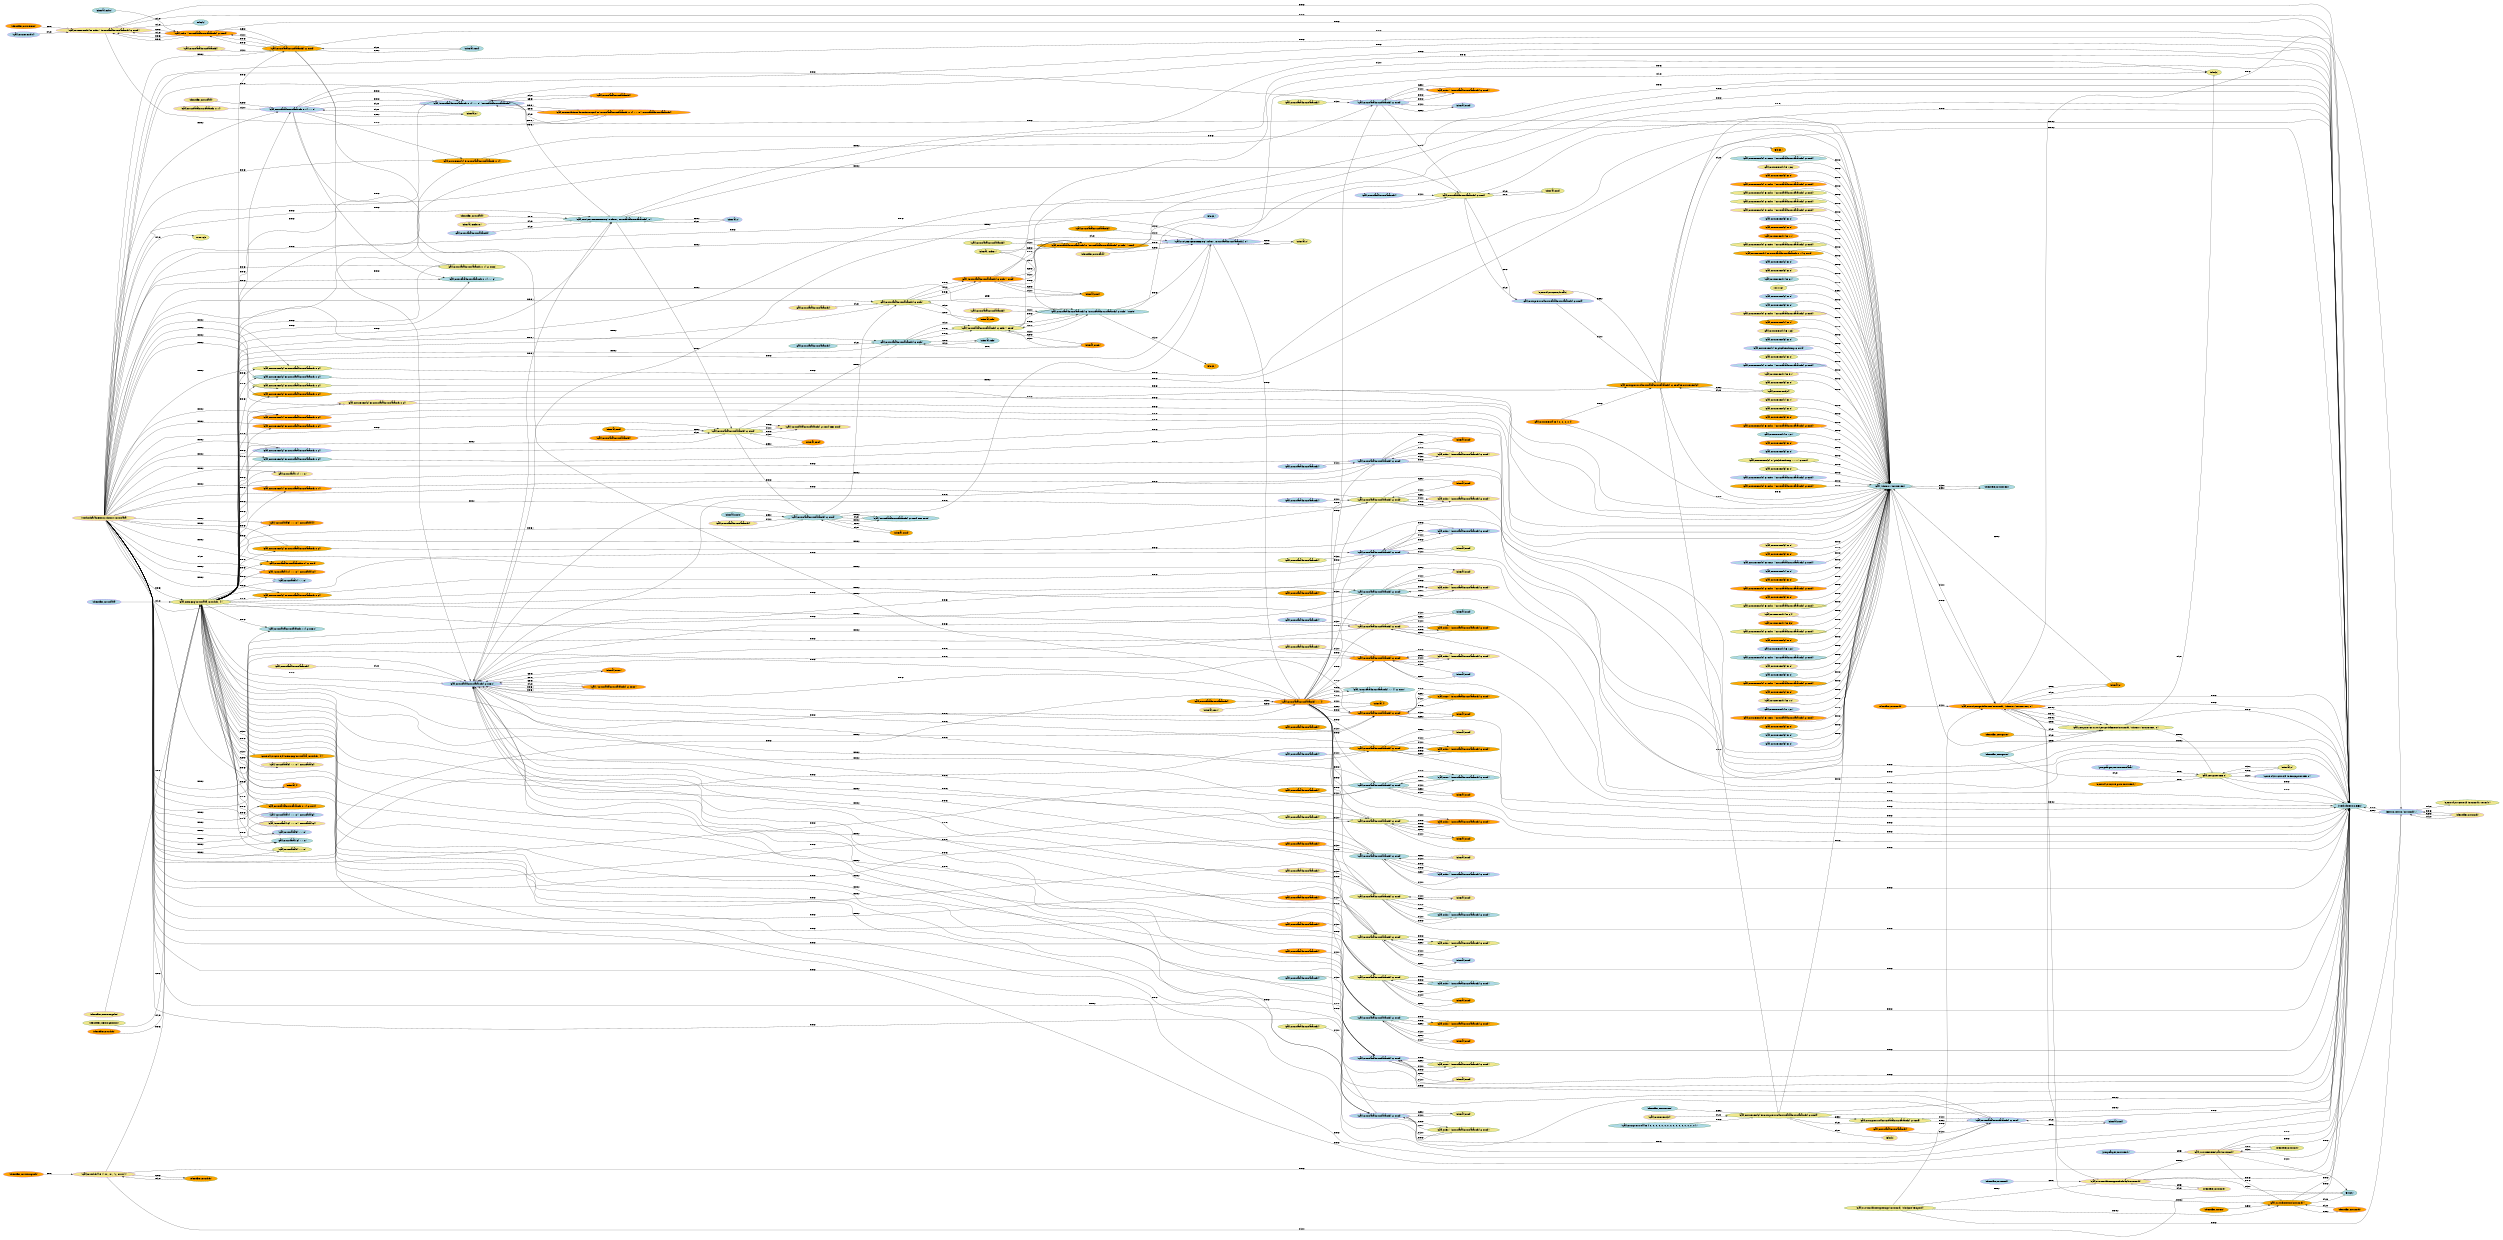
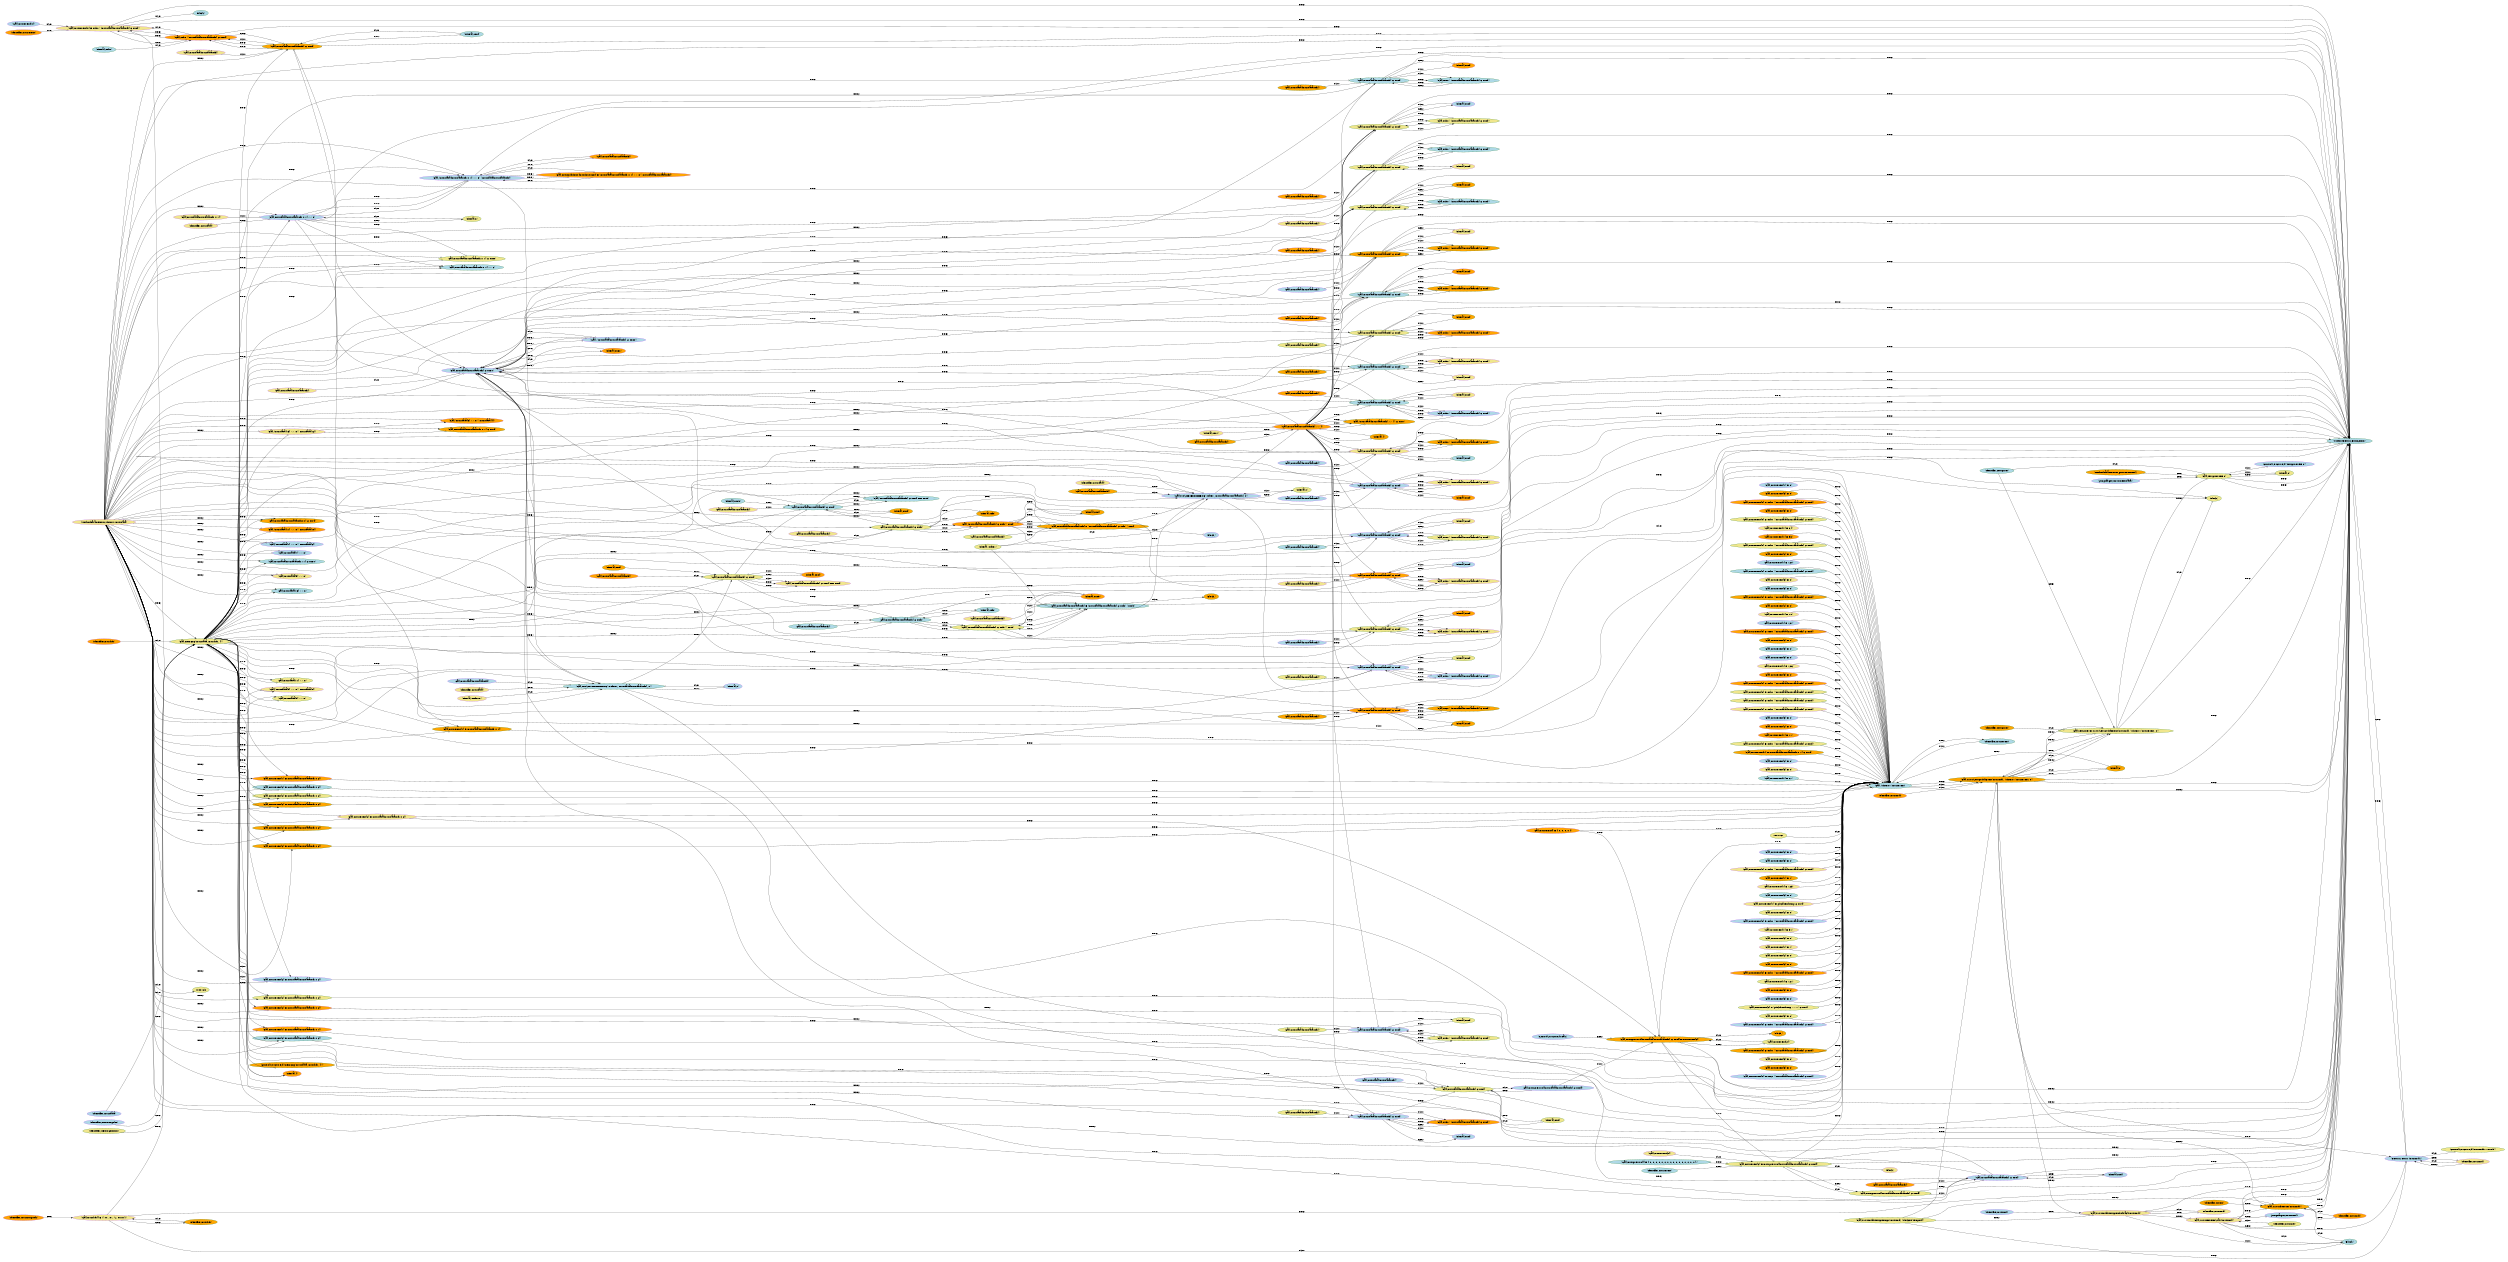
node "(Call,mus_event[0] = 0x80 | (mus_data[mus_data_ofs] & 0x0f))": removed
edge "1001167" -> "(Call,(uint8_t *)mus_event)": label "CFG: " -> "AST: "
node "(ControlStructure,break;)": fillcolor khaki -> lightblue
node "(Call,mus_event[1] = pitchbend_tmp & 0x7f)": fillcolor lightblue -> khaki
node "(Call,mus_event[1] = 121)": fillcolor lightblue -> khaki
node "(Call,mus_data[11] << 8)": color purple -> darkgreen
edge "(Call,memcmp(mus_data, mus_hdr, 4))" -> "(Call,(mus_data[5] << 8) | mus_data[4])": now "(Call,(mus_data[13] << 8) | mus_data[12])" -> "(Call,(mus_data[5] << 8) | mus_data[4])"
edge "(MethodParameterIn,uint8_t *mus_data)" -> "(Call,(mus_data[11] << 8) | mus_data[10])": label "AST: " -> "DDG: "
edge "(MethodParameterIn,uint8_t *mus_data)" -> "(Call,(mus_data[9] << 8) | mus_data[8])": added, label "DDG:"
edge "(Literal,0x80)" -> "(Call,mus_data[mus_data_ofs] & 0x80)": label "CFG: " -> "AST: "
node "(Call,!(mus_data[mus_data_ofs] & 0x80))": fillcolor orange -> lightblue
edge "(Call,memcmp(mus_data, mus_hdr, 4))" -> "(Call,mus_data[mus_data_ofs + 1] & 0x7f)": now "(Call,(mus_data[13] << 8) | mus_data[12])" -> "(Call,mus_data[mus_data_ofs + 1] & 0x7f)"
node "(Call,(mus_data[mus_data_ofs] >> 4) & 0x07)": fillcolor lightblue -> orange
node "(Call,_WM_SetupMidiEvent(mus_mdi, (uint8_t *)mus_event, 0))": color purple -> darkgreen
edge "(Call,memcmp(mus_data, mus_hdr, 4))" -> "(Call,mus_data[mus_data_ofs] >> 4)": removed, label "DDG:"
node "(ControlStructure,if (memcmp_ret == 0))": label "(ControlStructure,if (memcmp_ret == 0))" -> "(ControlStructure,if (setup_ret == 0))"
node "(ControlStructure,goto _mus_end;)": label "(ControlStructure,goto _mus_end;)" -> "(MethodParameterIn,goto _mus_end;)"
node "(MethodReturn,RET)": label "(MethodReturn,RET)" -> "(MethodReturn,FUNCTION)"
node "(Call,mus_data[5] << 8)": fillcolor lightblue -> khaki
node "(Identifier,mus_song_len)": fillcolor khaki -> lightblue
edge "(JumpTarget,_mus_end:)" -> "(Call,_WM_ResetToStart(mus_mdi))": reversed
